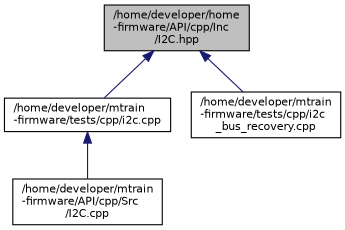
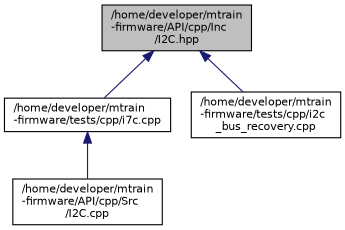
node "/home/developer/home -firmware/API/cpp/Inc /I2C.hpp": label "/home/developer/home -firmware/API/cpp/Inc /I2C.hpp" -> "/home/developer/mtrain -firmware/API/cpp/Inc /I2C.hpp"
node "/home/developer/mtrain -firmware/tests/cpp/i2c.cpp": label "/home/developer/mtrain -firmware/tests/cpp/i2c.cpp" -> "/home/developer/mtrain -firmware/tests/cpp/i7c.cpp"
